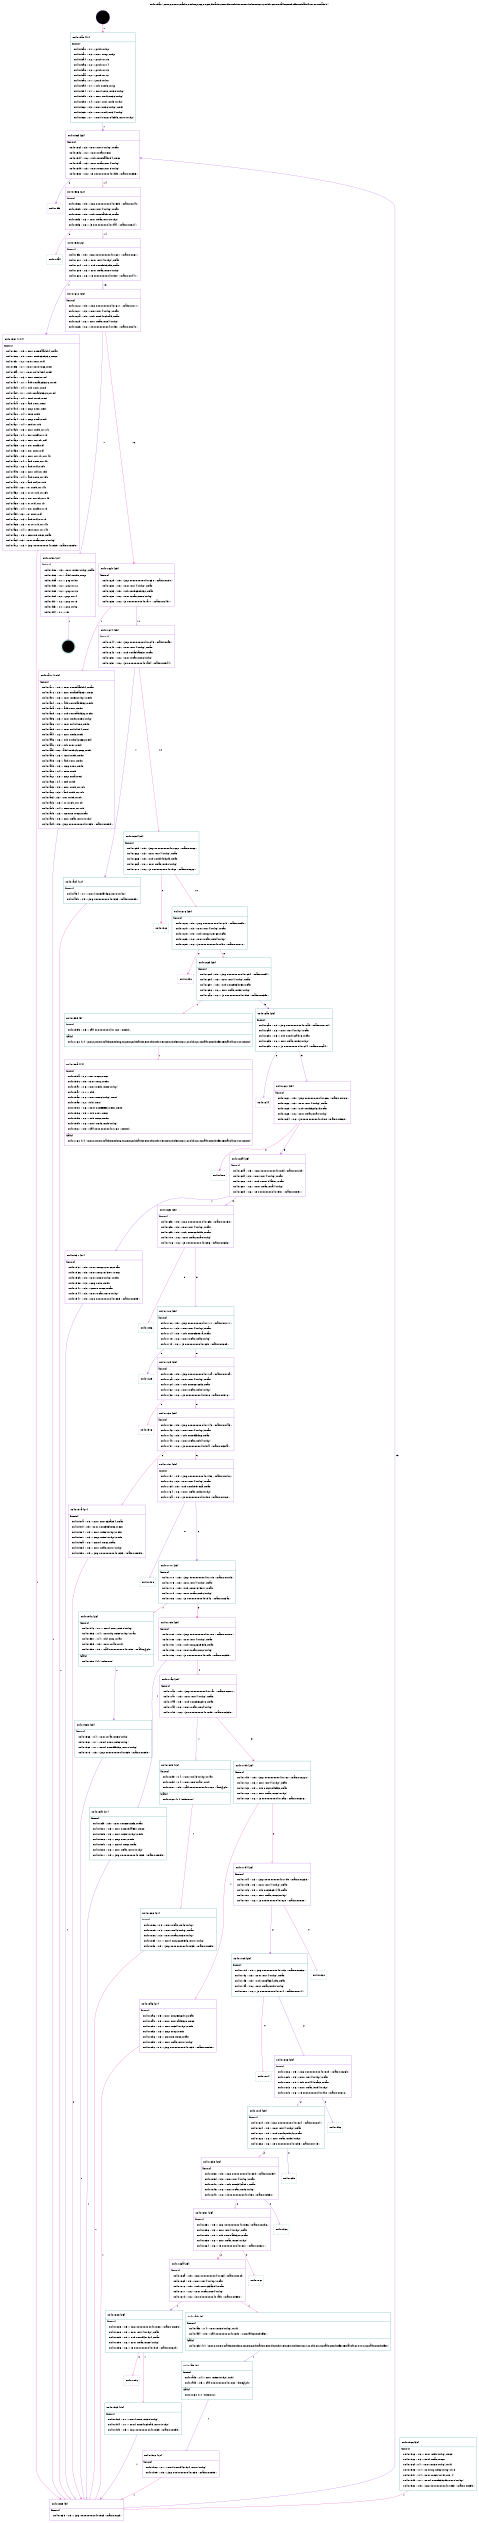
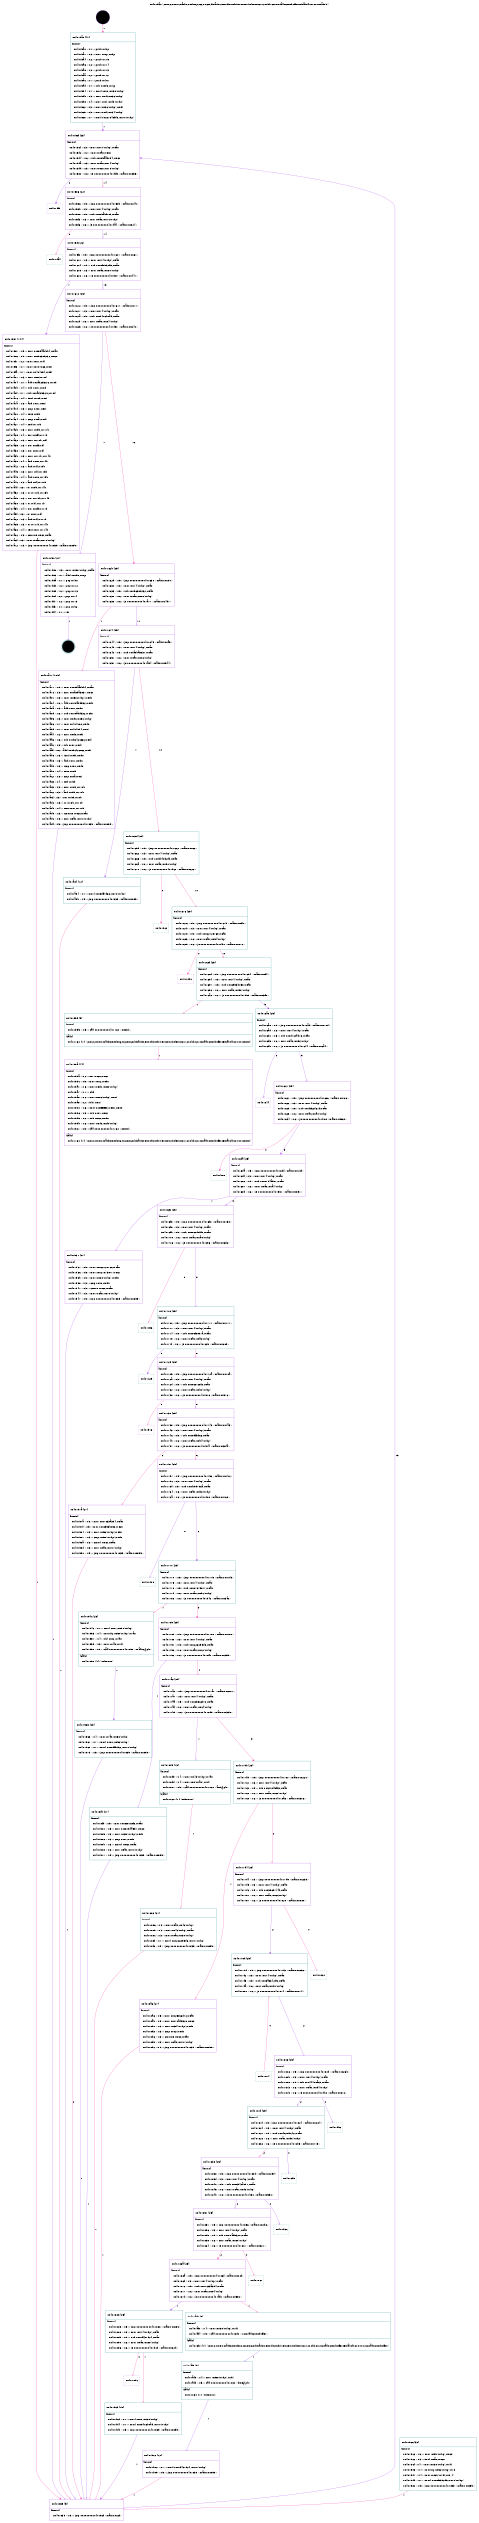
edge "0x4017ed [25]" -> "0x401e14": reversed
